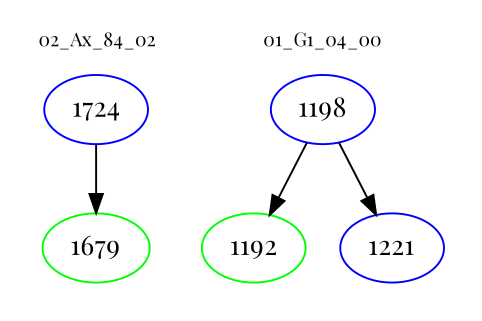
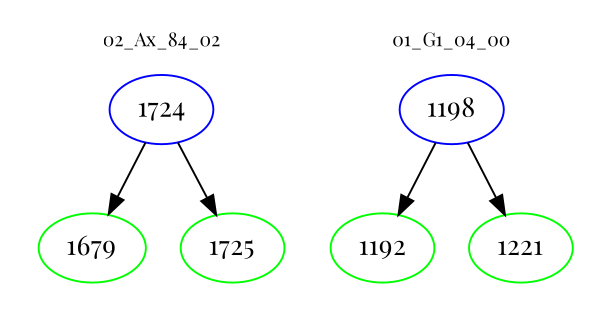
node "1725": added
node "1221": color blue -> green
